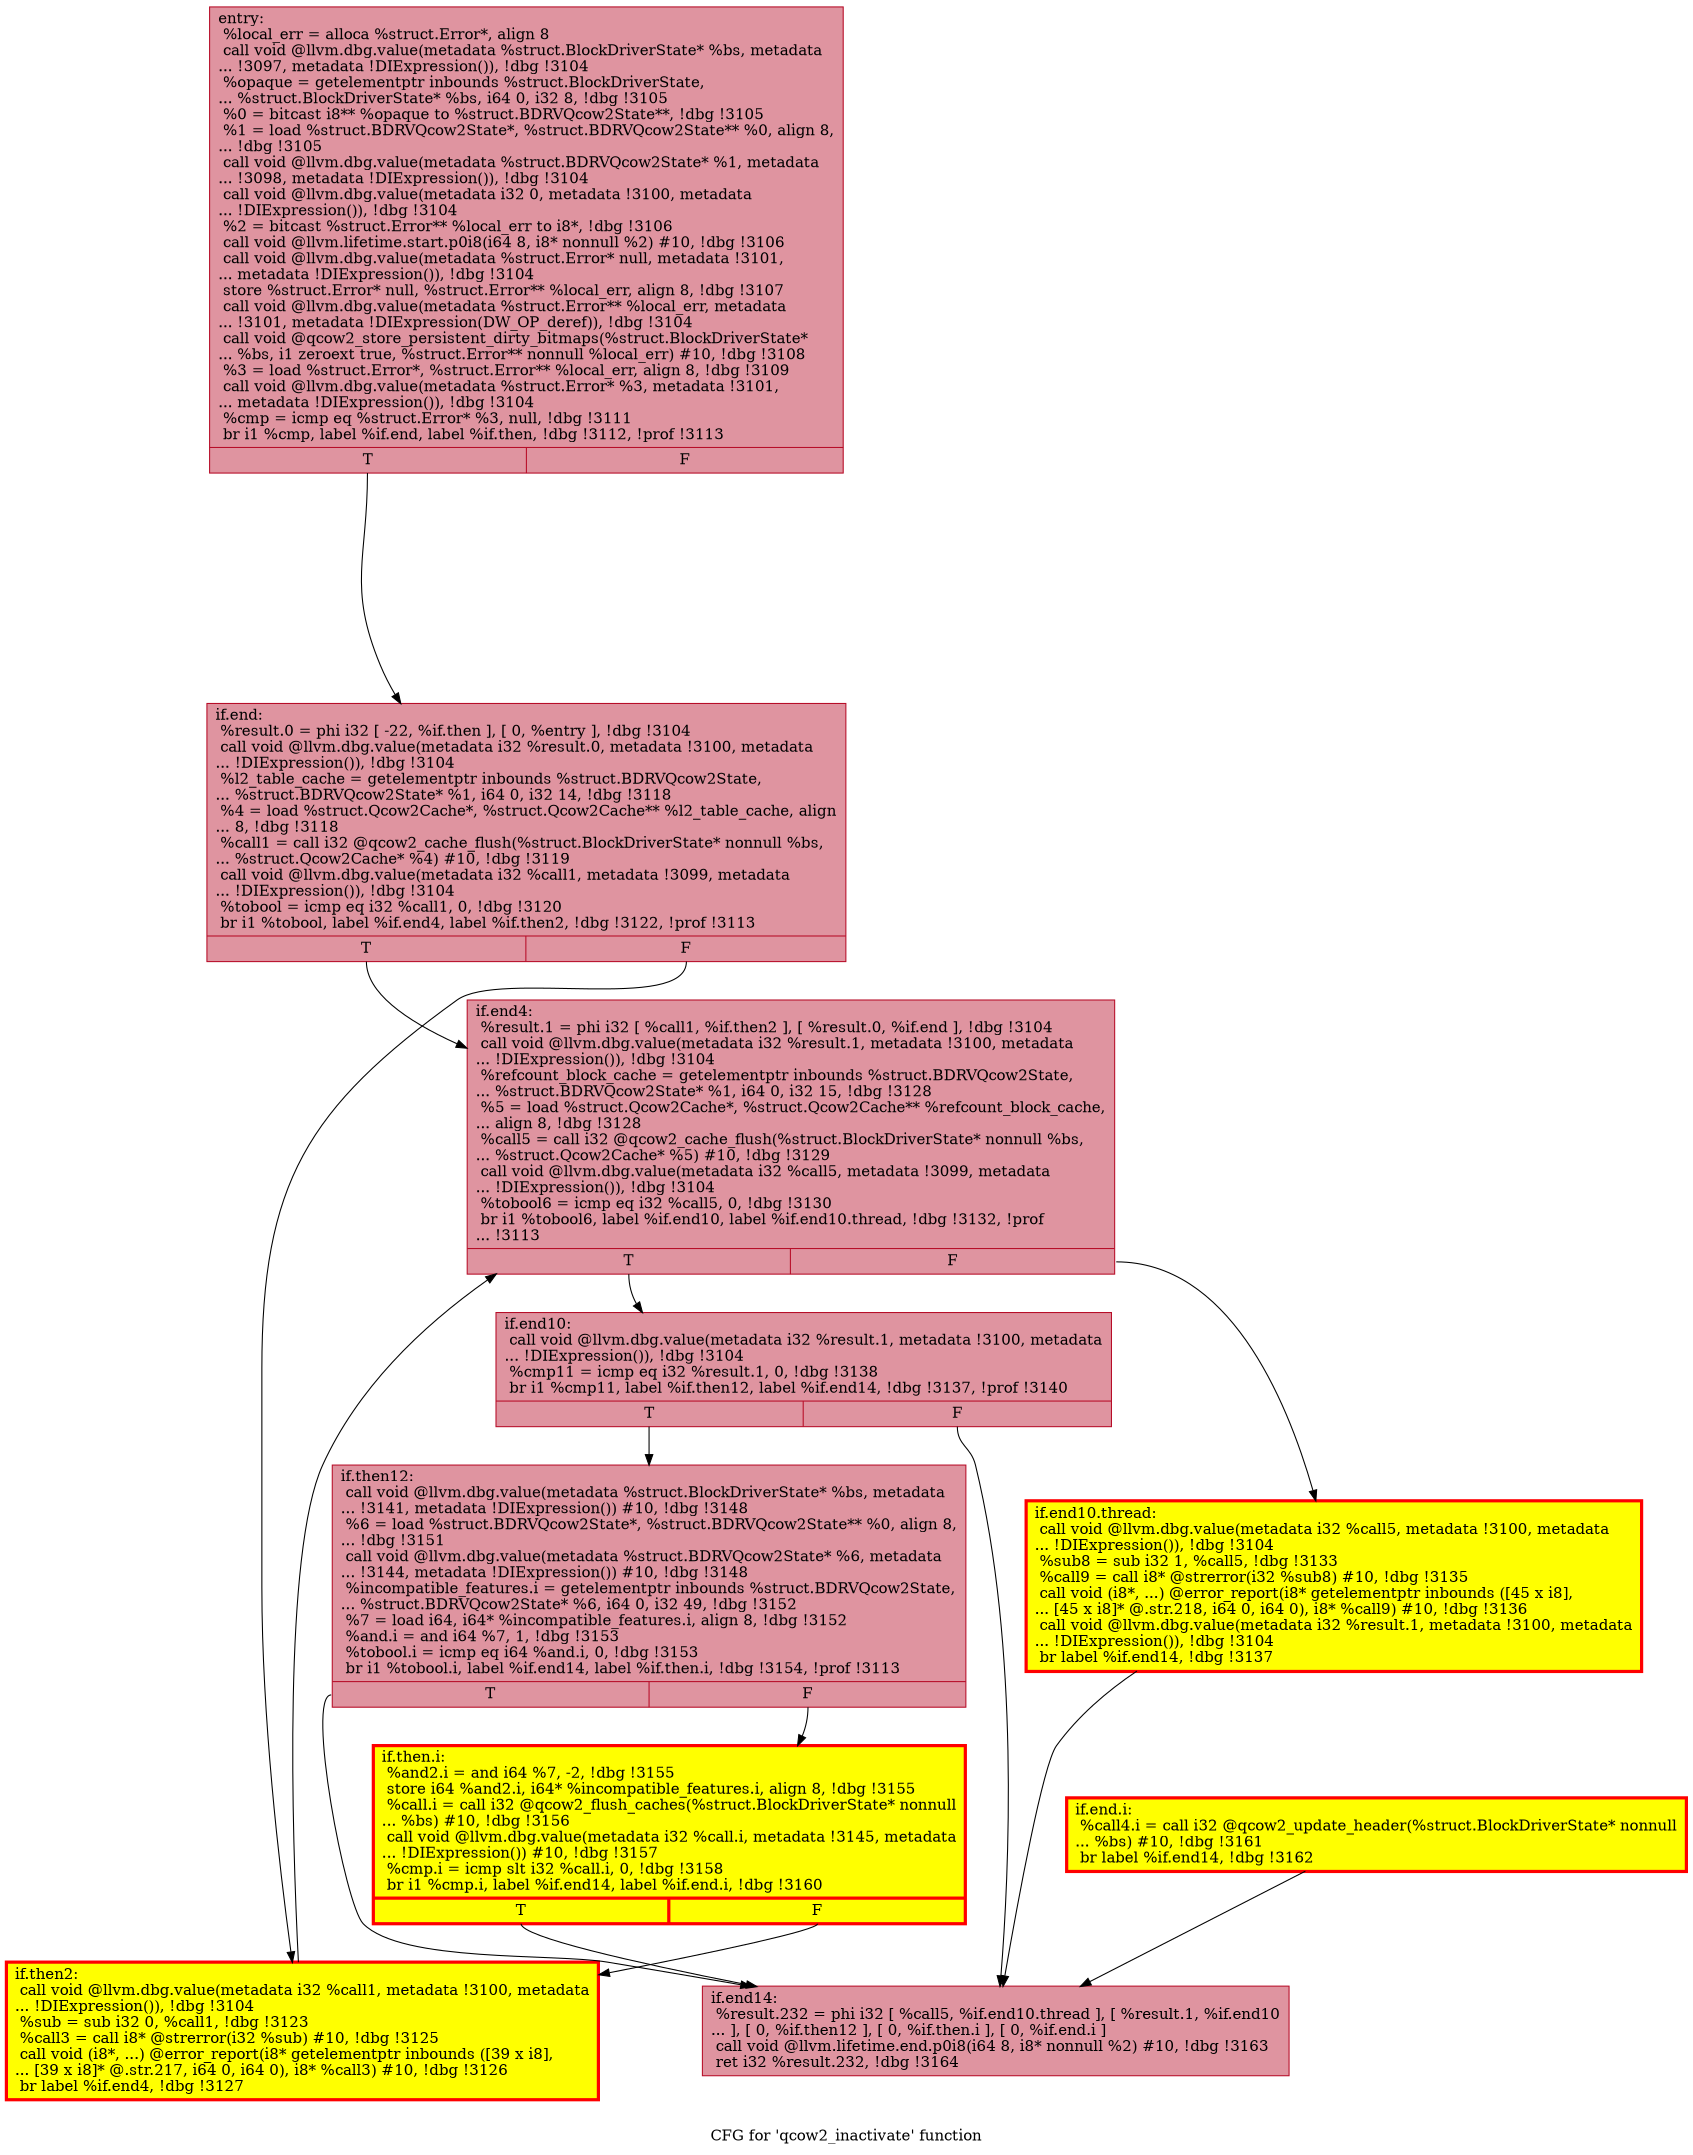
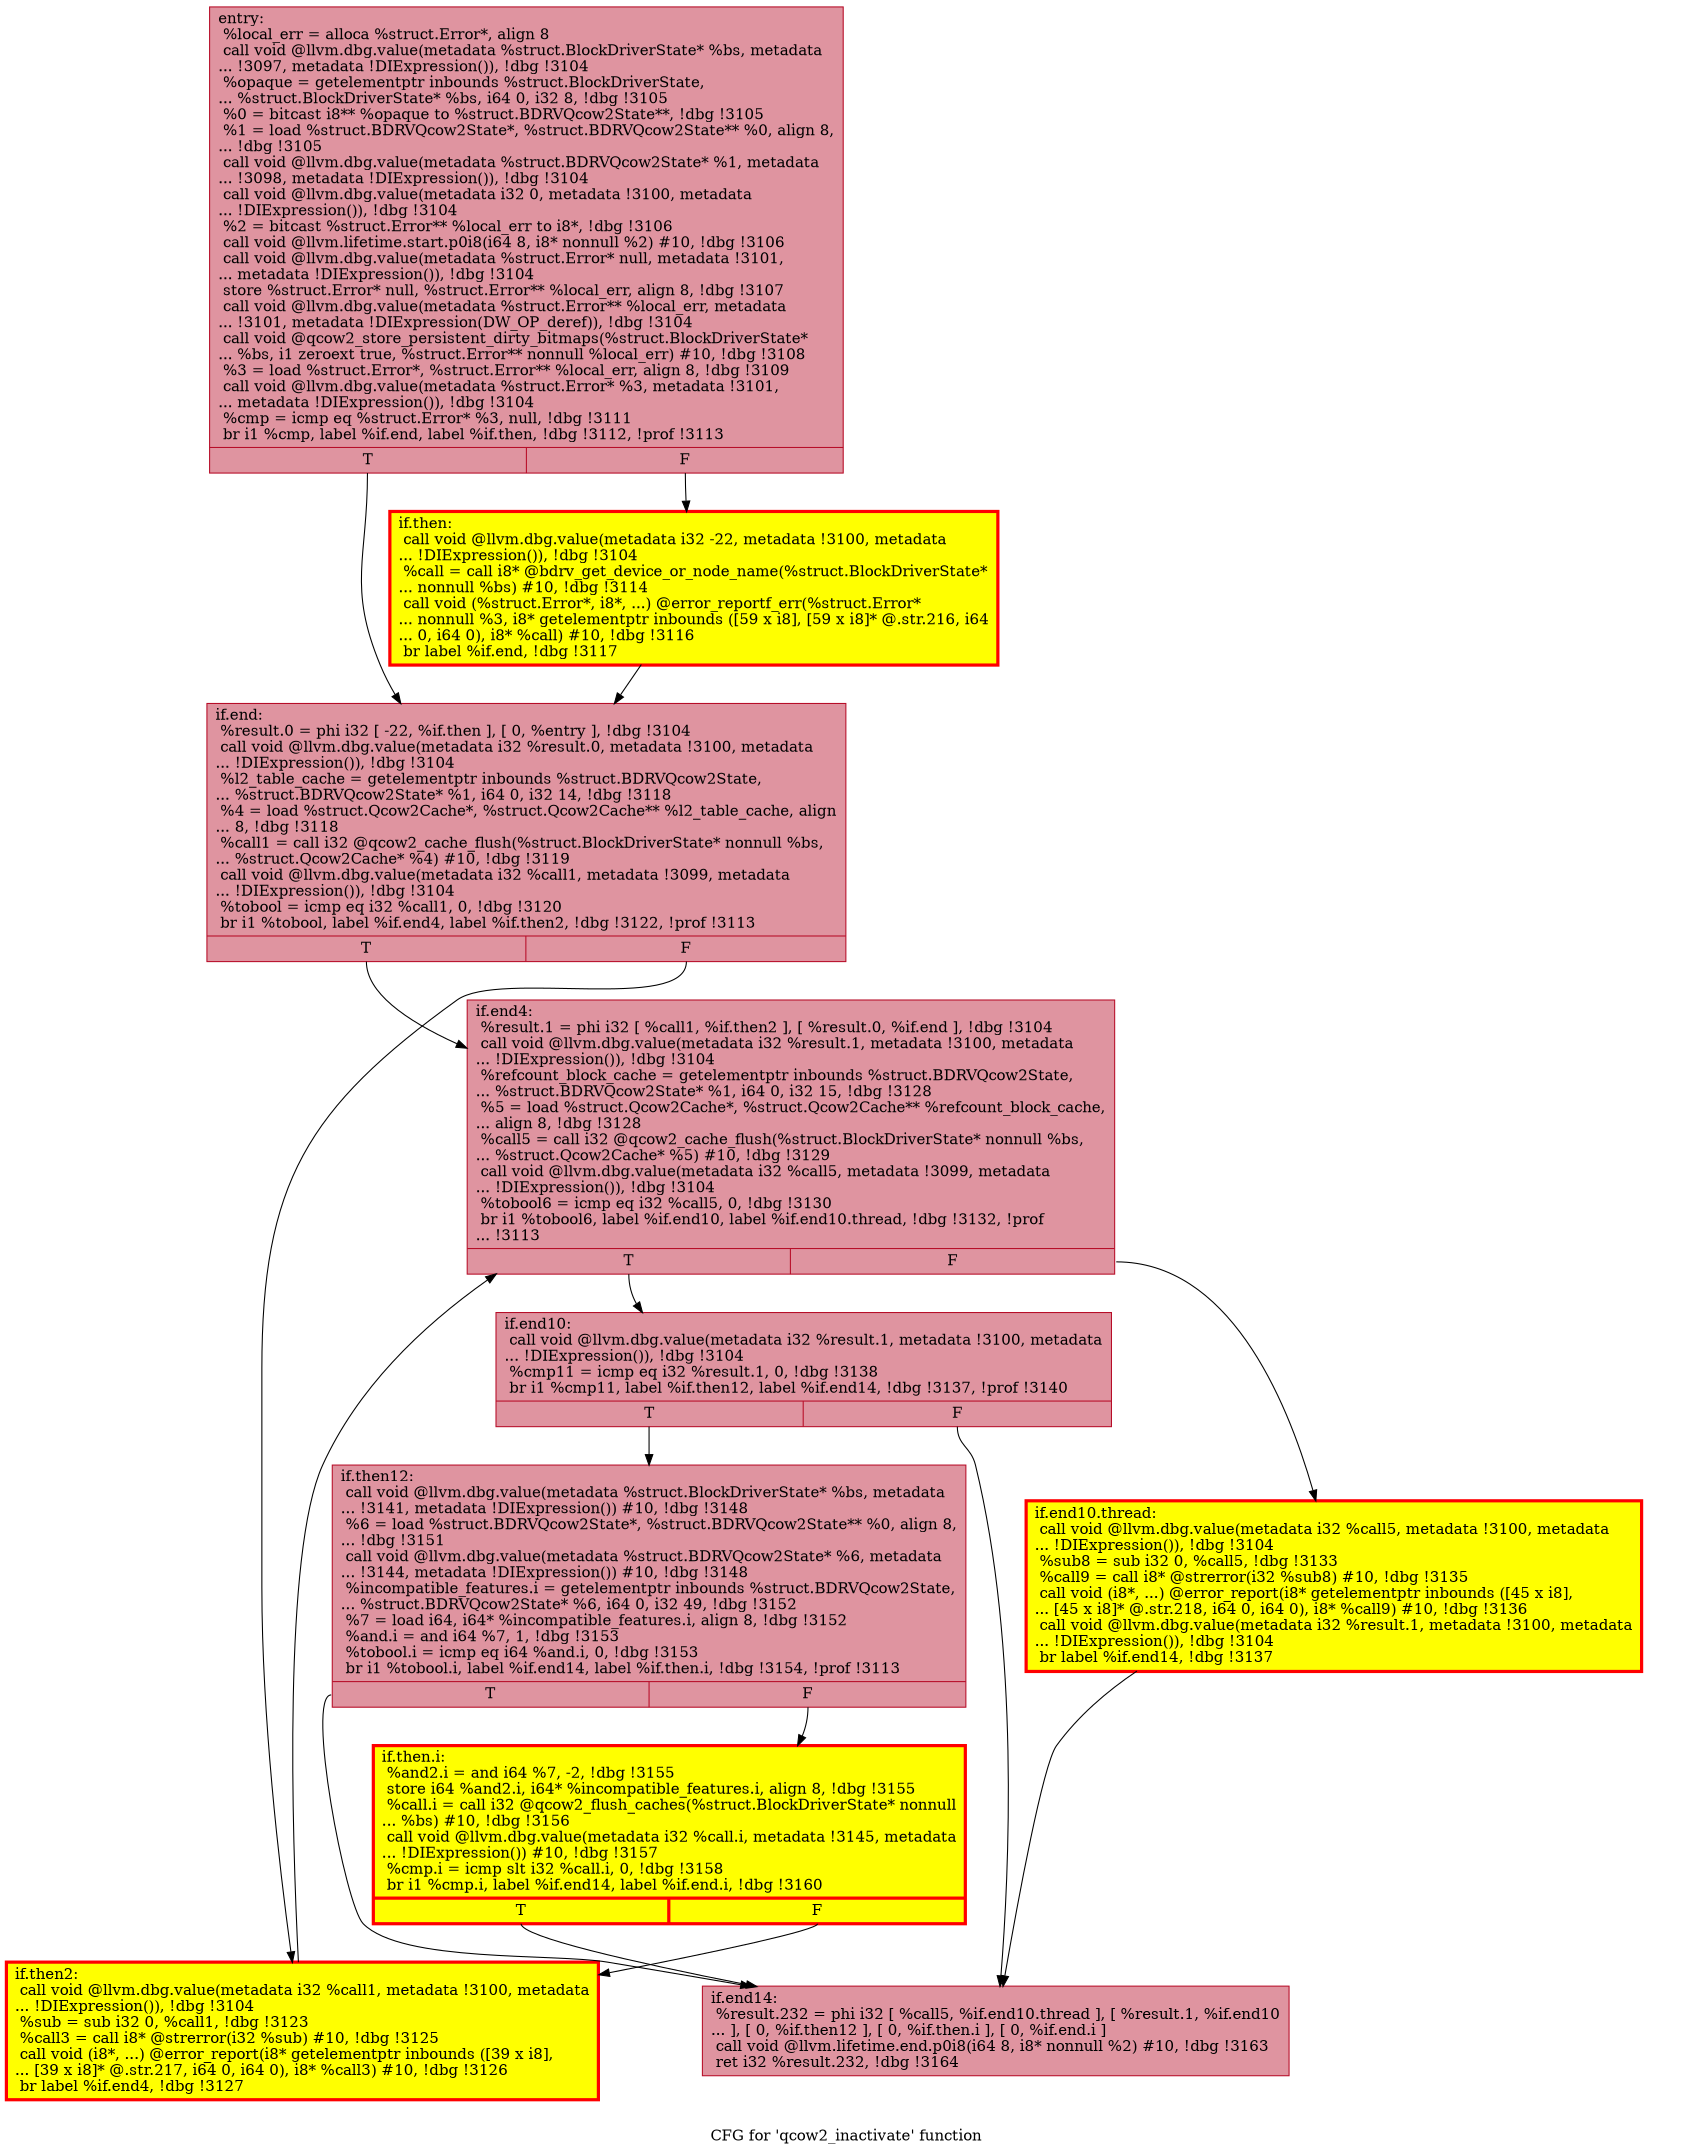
node "if.then:": added
node "if.end10.thread:": text "%sub8 = sub i32 1, %call5, !dbg !3133" -> "%sub8 = sub i32 0, %call5, !dbg !3133"
node "if.end.i:": removed
